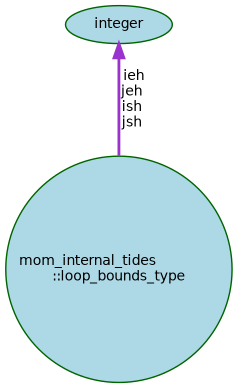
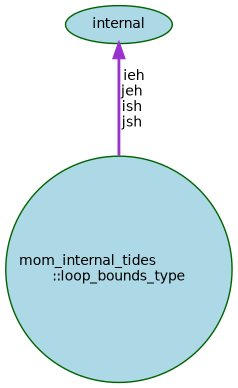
node "integer": label "integer" -> "internal"
